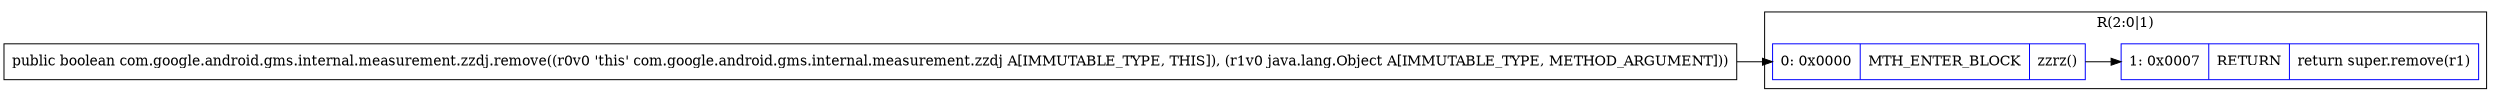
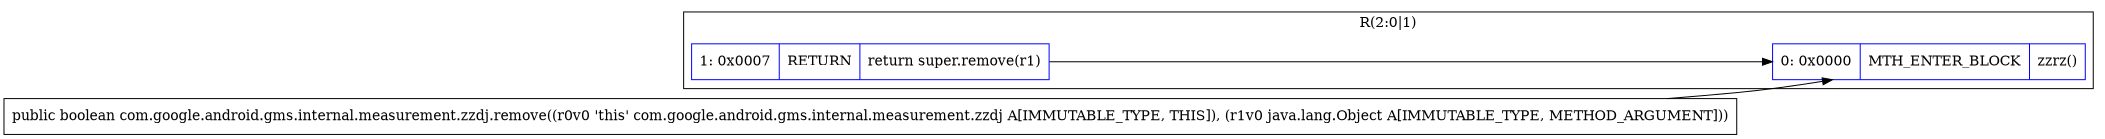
edge "0: 0x0000" -> "1: 0x0007": reversed
